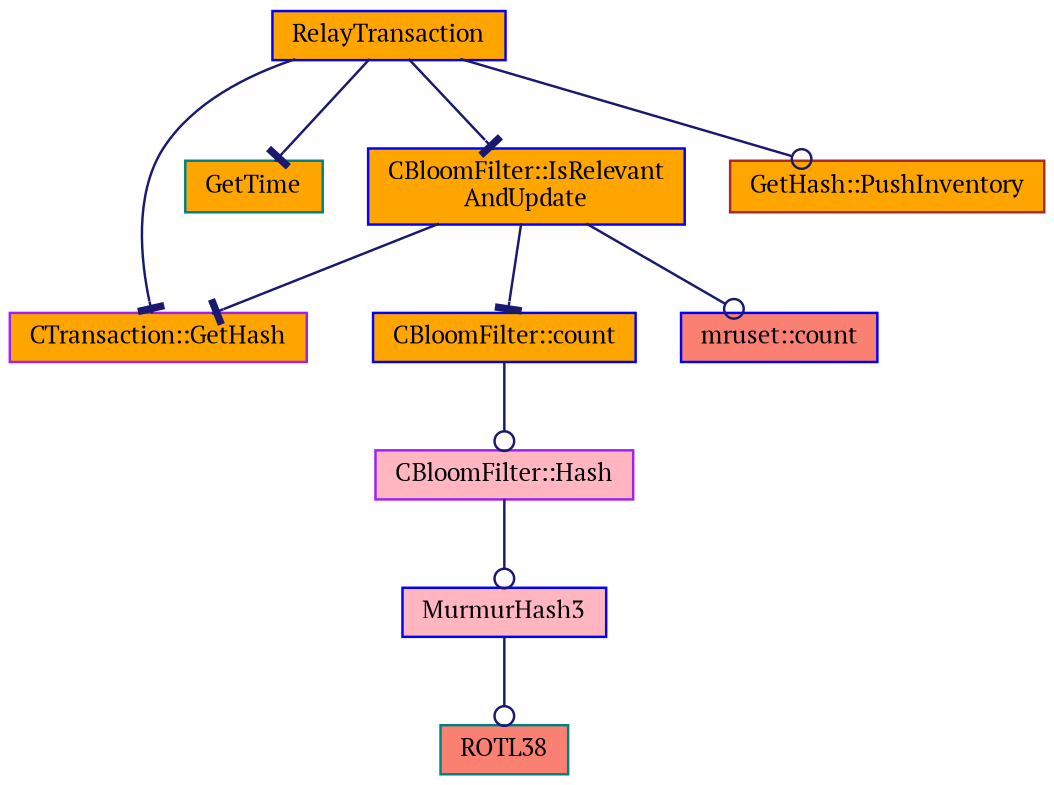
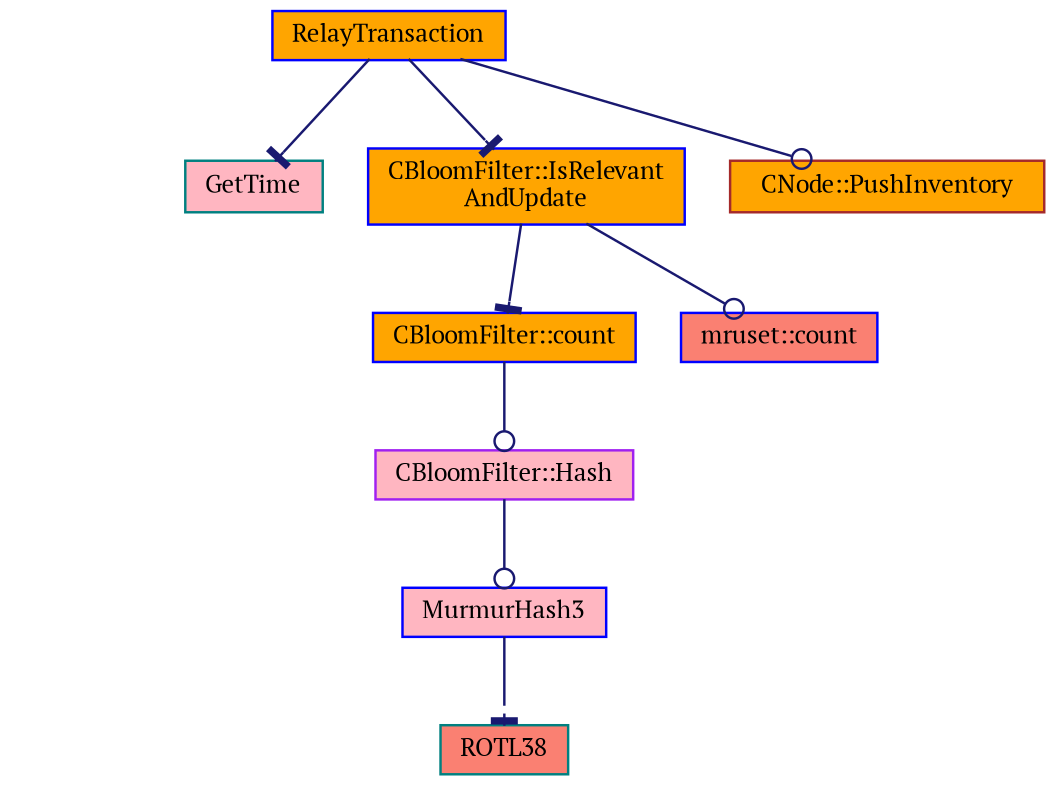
node "GetTime": fillcolor orange -> lightpink
node "GetHash::PushInventory": label "GetHash::PushInventory" -> "CNode::PushInventory"
node "CTransaction::GetHash": removed
edge "MurmurHash3" -> "ROTL38": arrowhead odot -> tee
